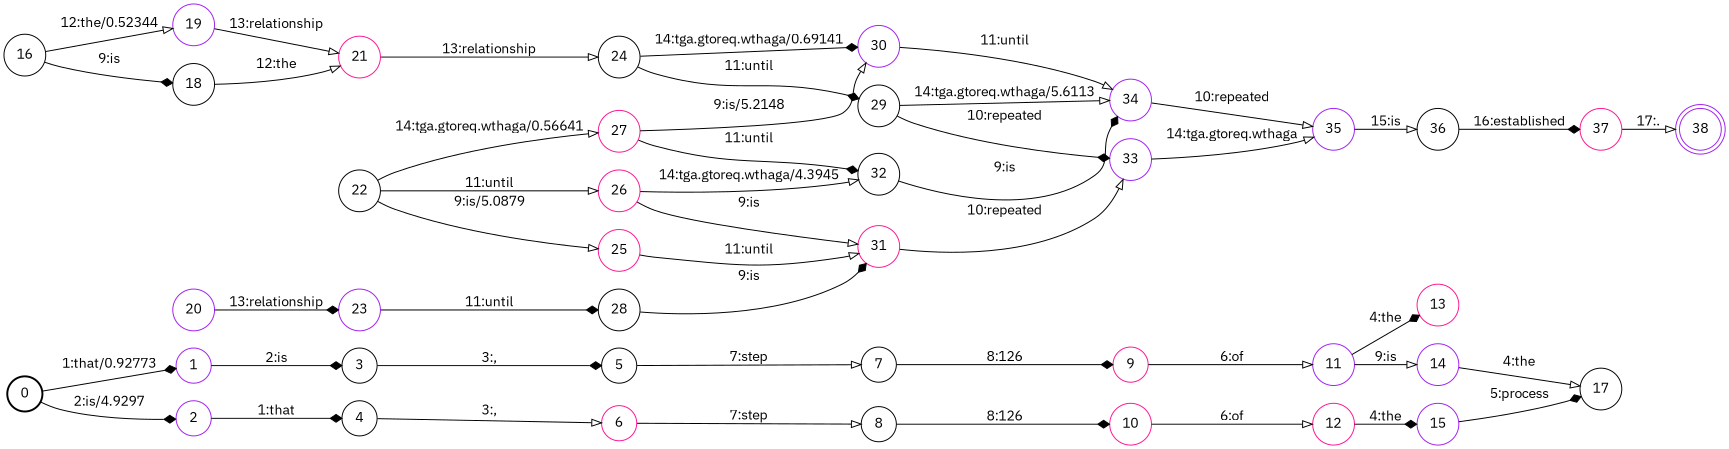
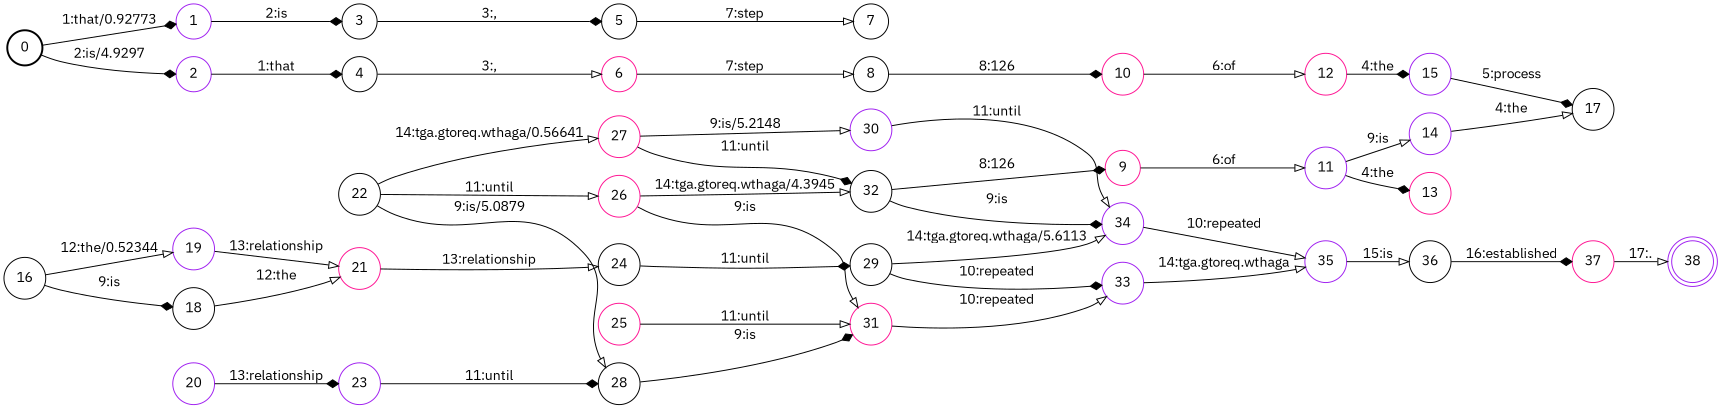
edge "24" -> "30": removed, label "14:tga.gtoreq.wthaga/0.69141"
edge "22" -> "25": now "22" -> "28"
edge "7" -> "9": now "32" -> "9"
